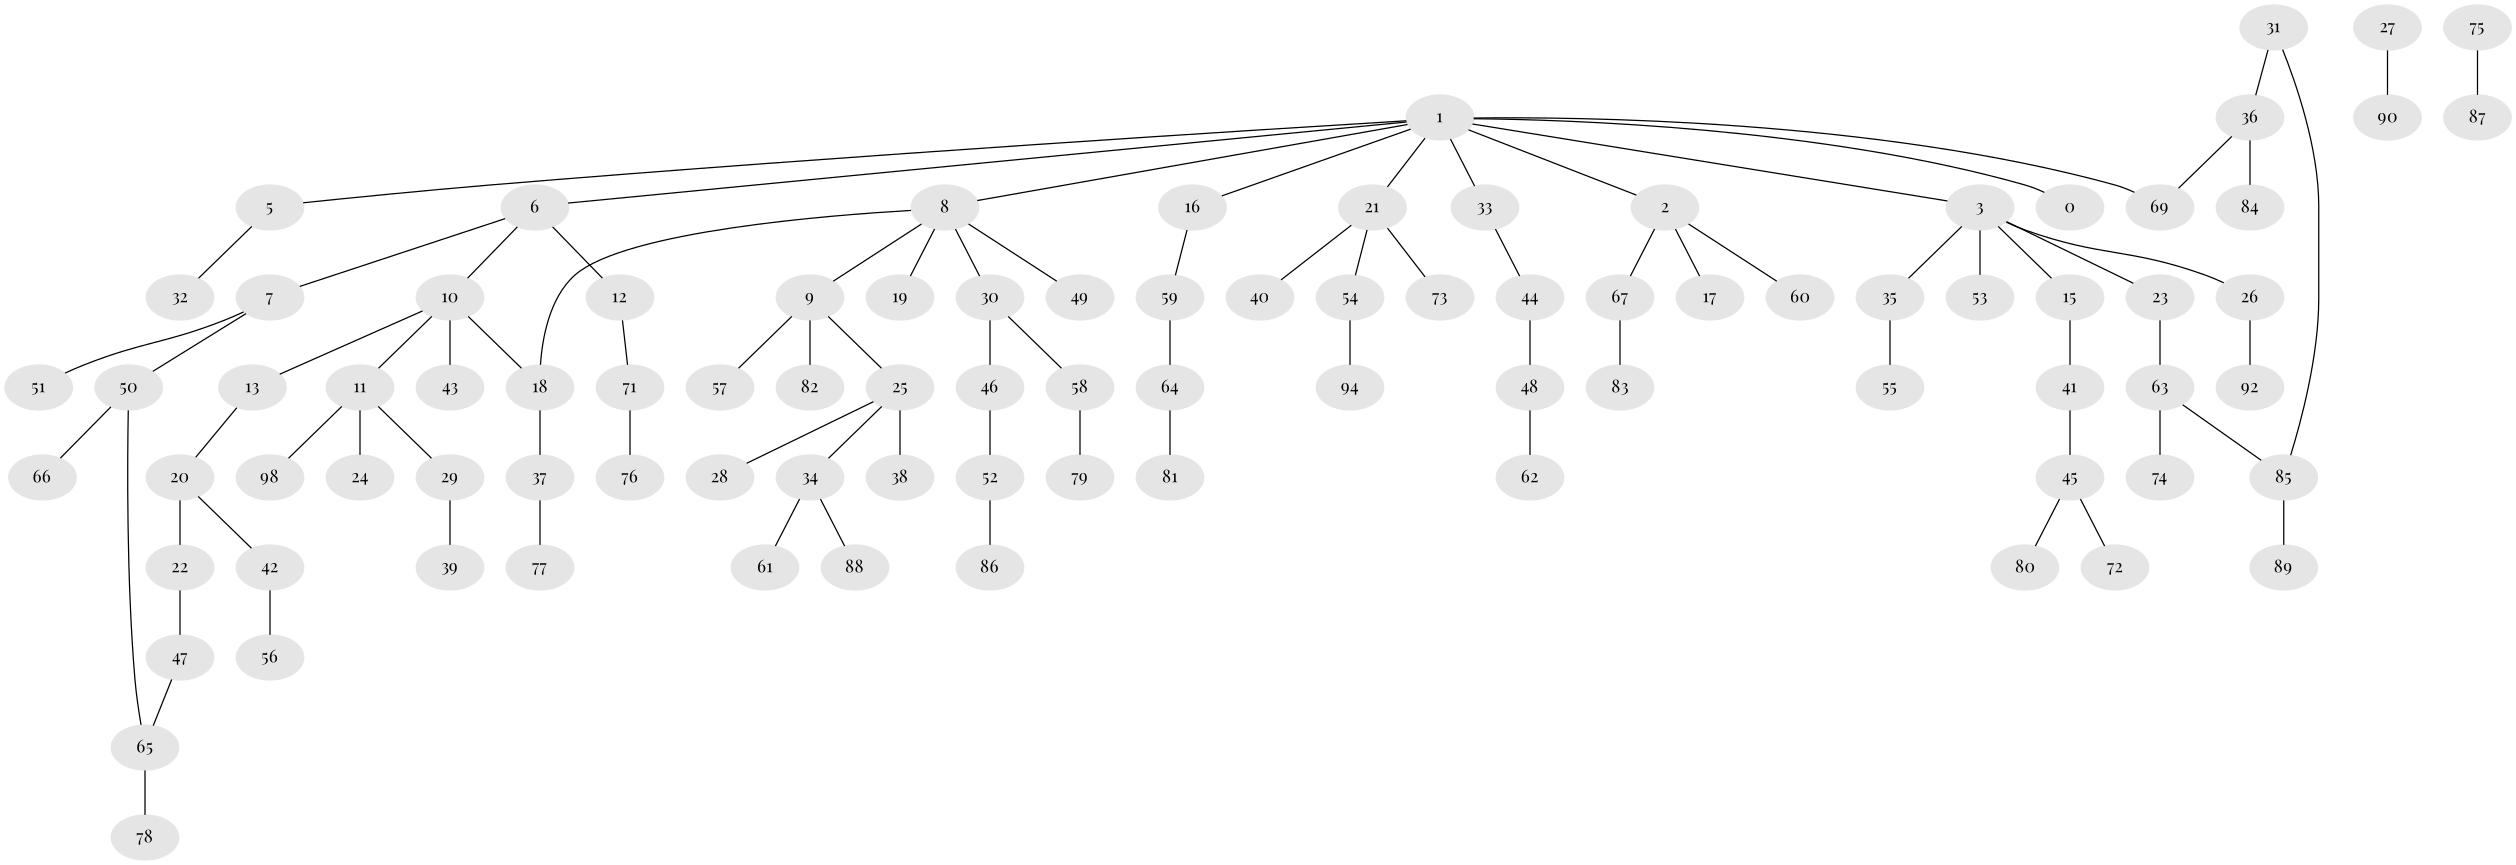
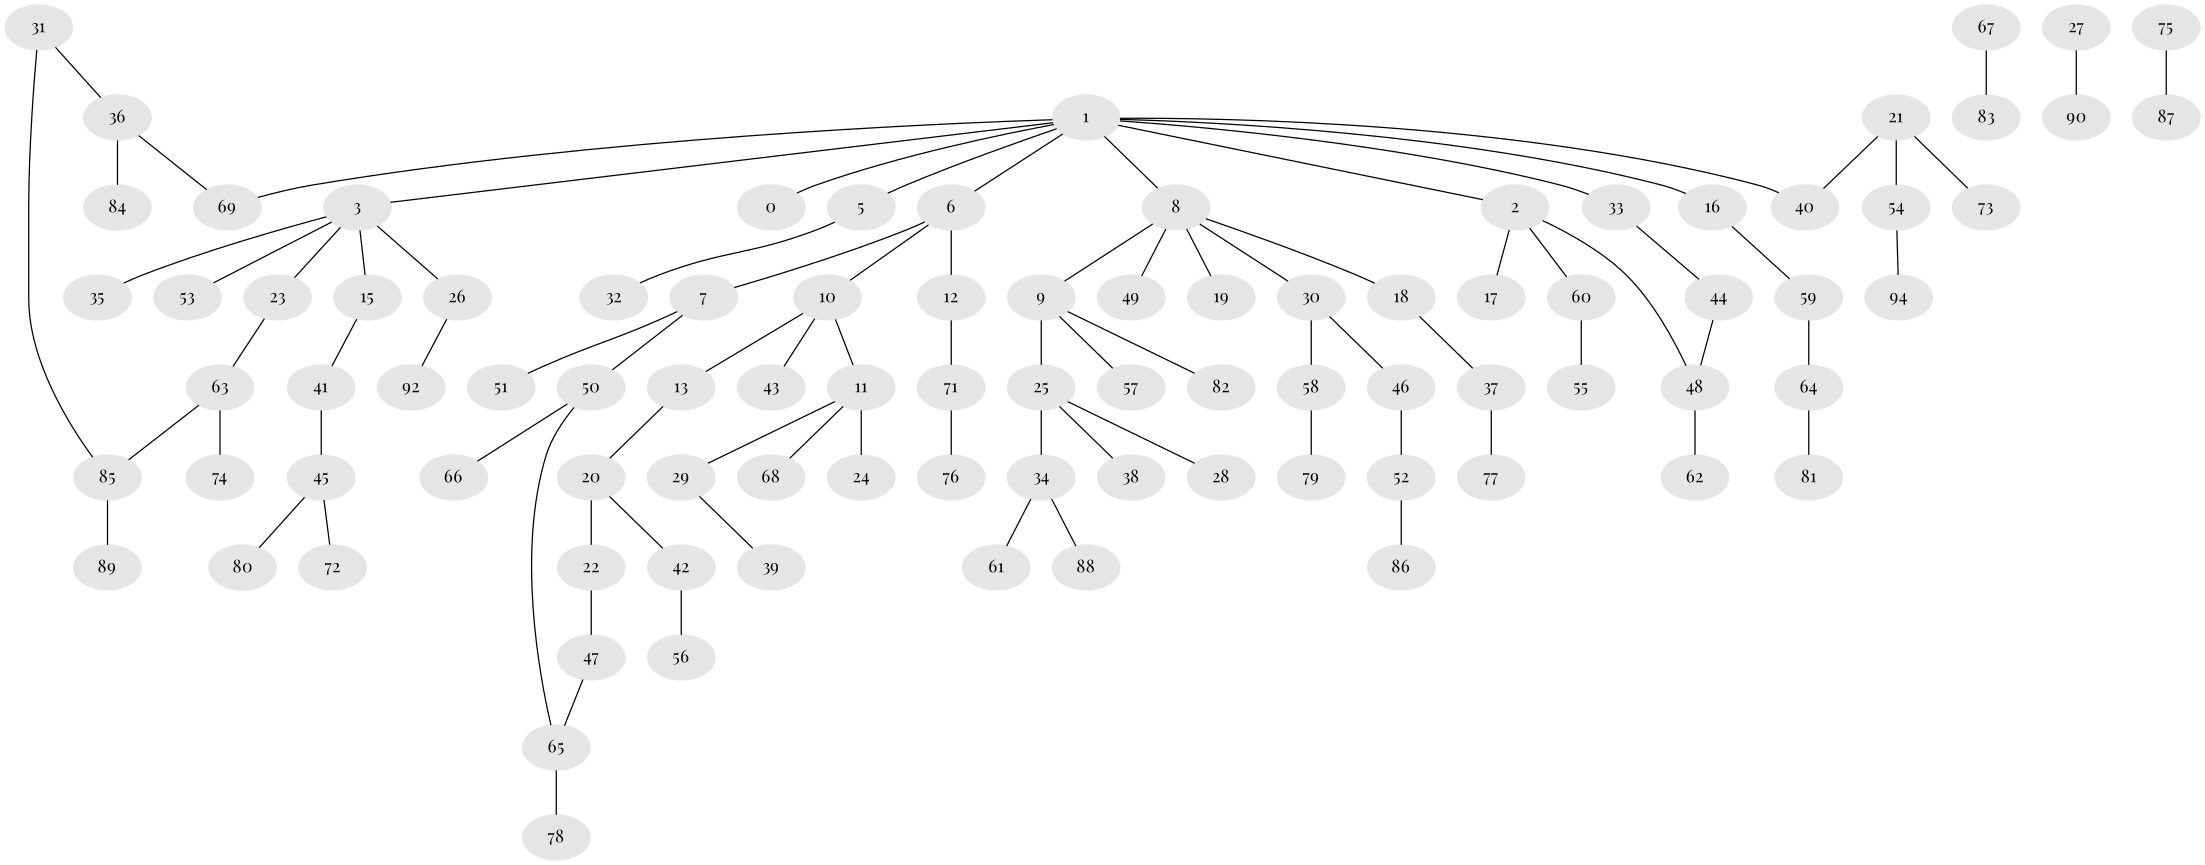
edge "1" -- "21": now "1" -- "40"
edge "2" -- "67": now "2" -- "48"
edge "10" -- "18": removed
edge "35" -- "55": now "60" -- "55"
node "98": label "98" -> "68"
